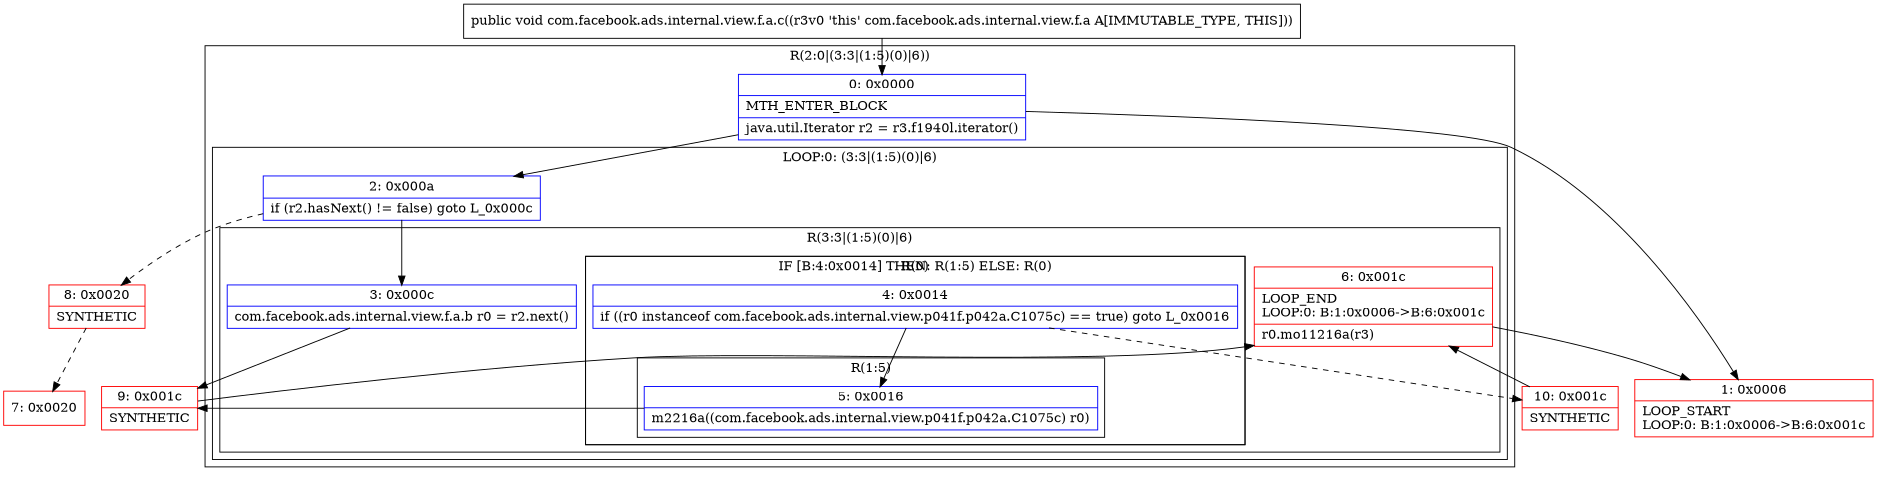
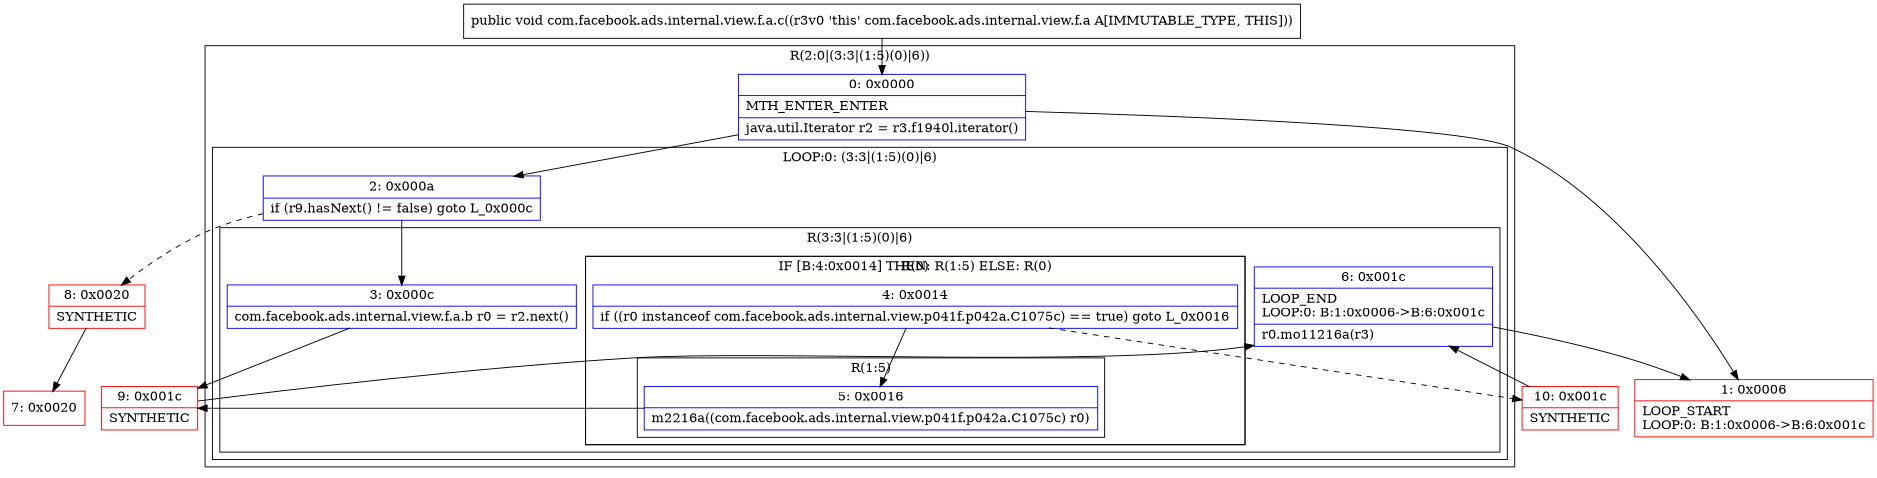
node "0: 0x0000": text "MTH_ENTER_BLOCK" -> "MTH_ENTER_ENTER"
node "2: 0x000a": text "if (r2.hasNext() != false) goto L_0x000c" -> "if (r9.hasNext() != false) goto L_0x000c"
node "6: 0x001c": color red -> blue
edge "8: 0x0020" -> "7: 0x0020": style dashed -> solid
